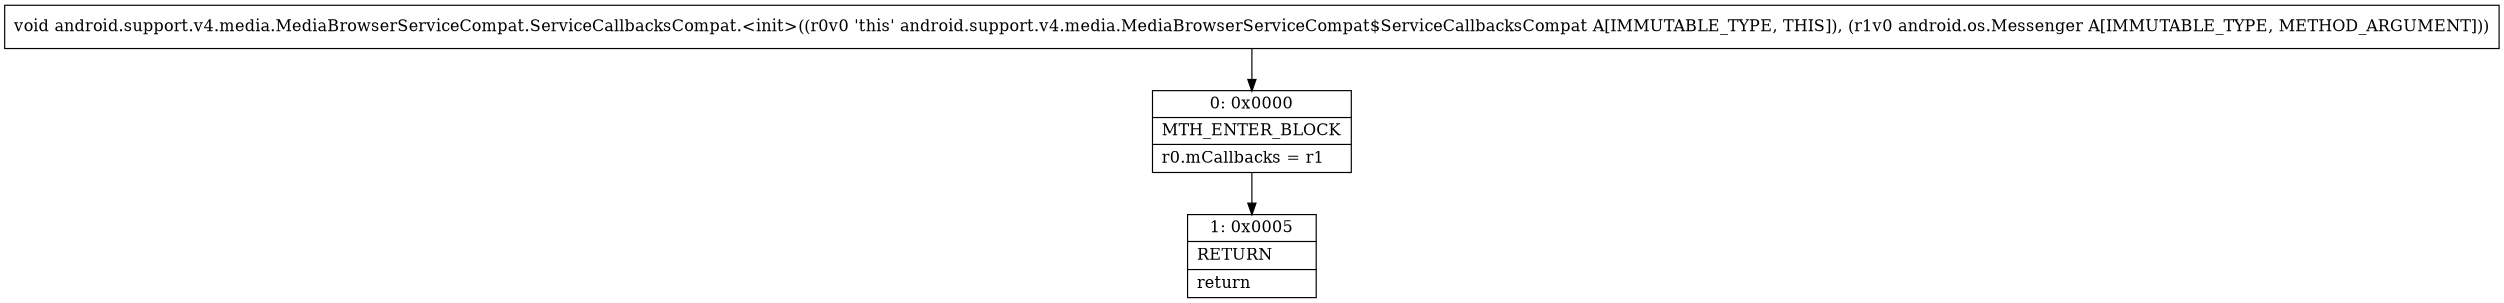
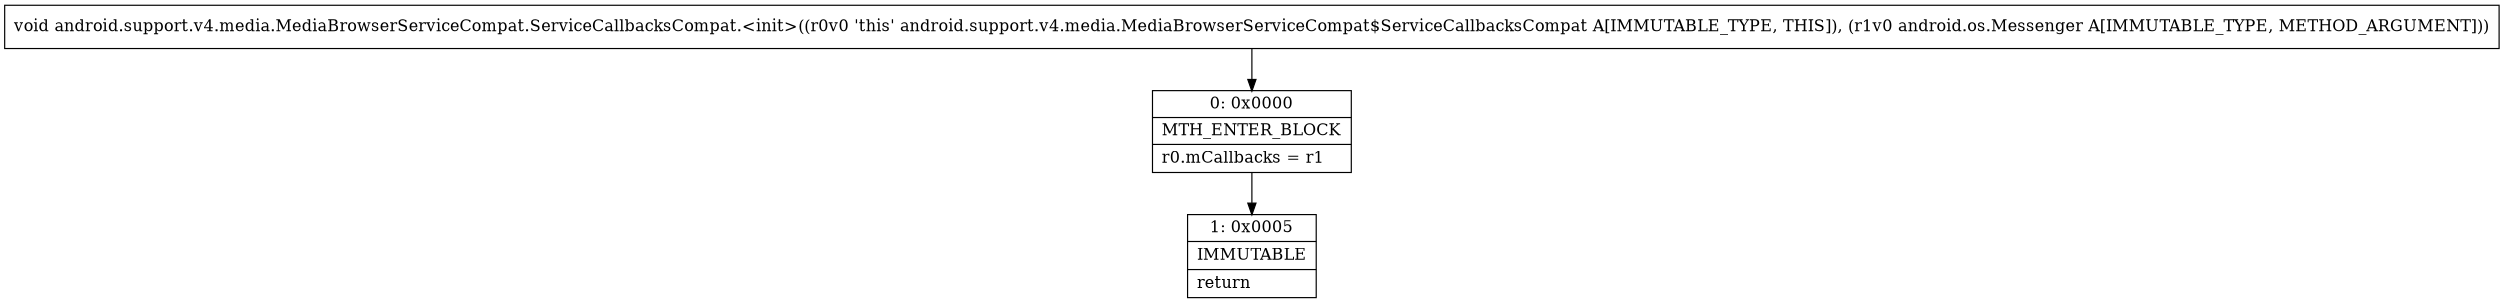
node "1: 0x0005": text "RETURN" -> "IMMUTABLE"
